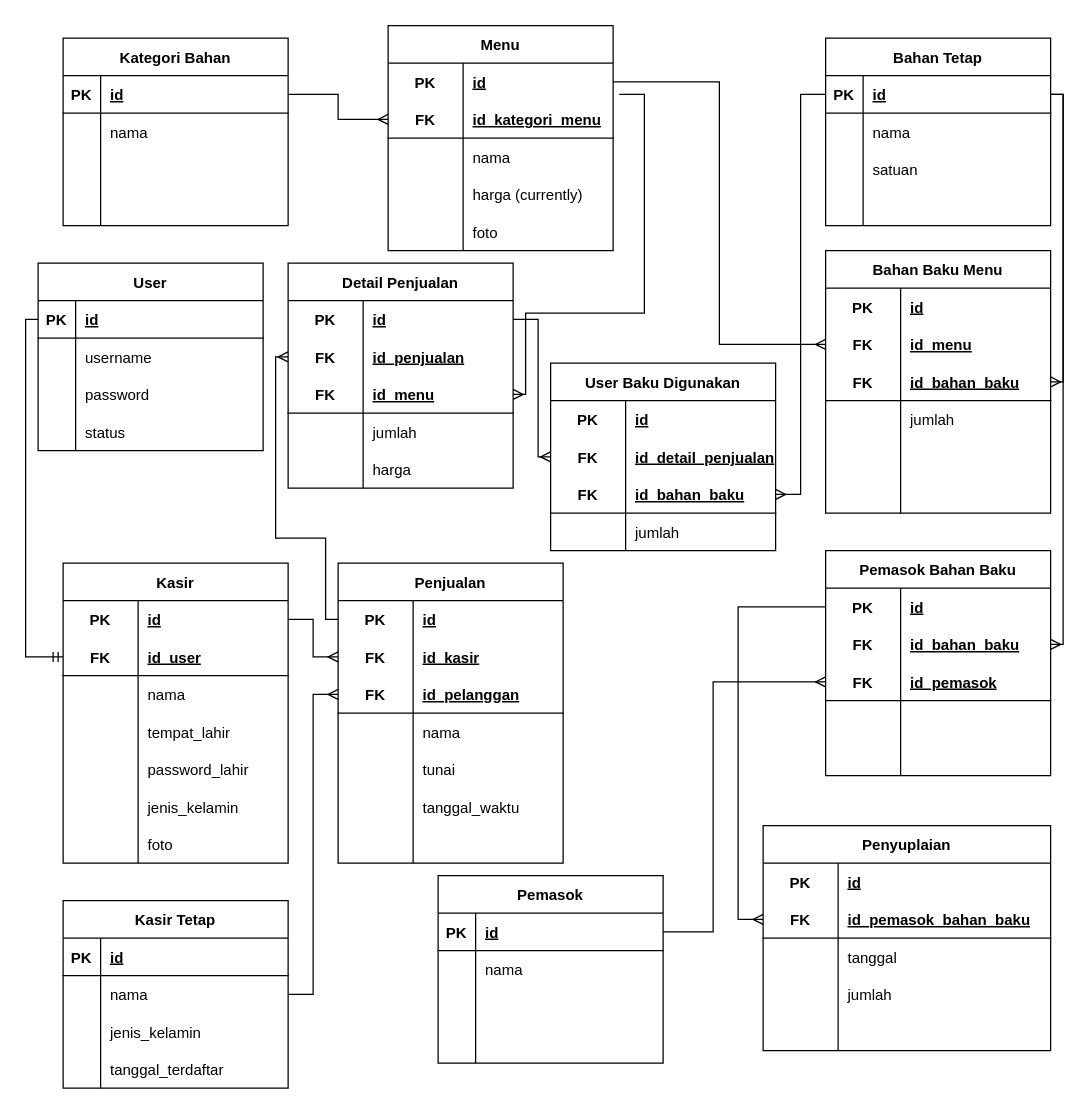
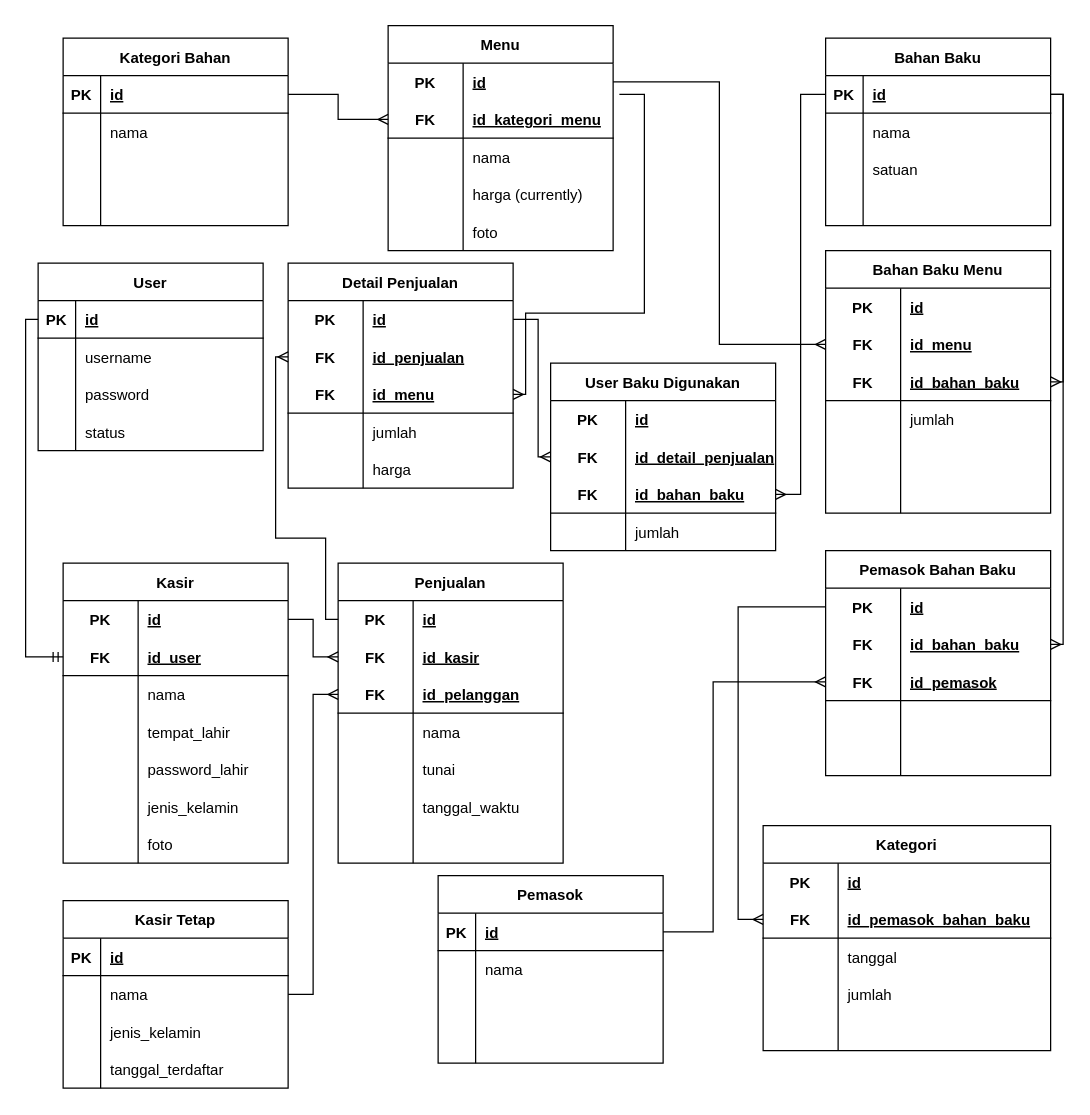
node "Bahan Tetap": label "Bahan Tetap" -> "Bahan Baku"
node "Penyuplaian": label "Penyuplaian" -> "Kategori"
